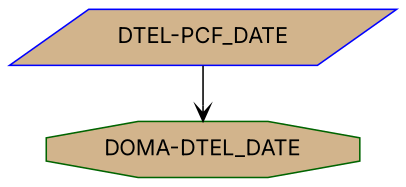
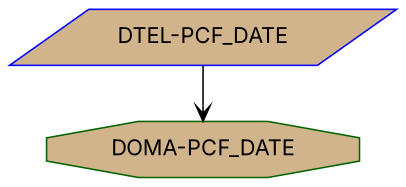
node "DOMA-DTEL_DATE": label "DOMA-DTEL_DATE" -> "DOMA-PCF_DATE"
